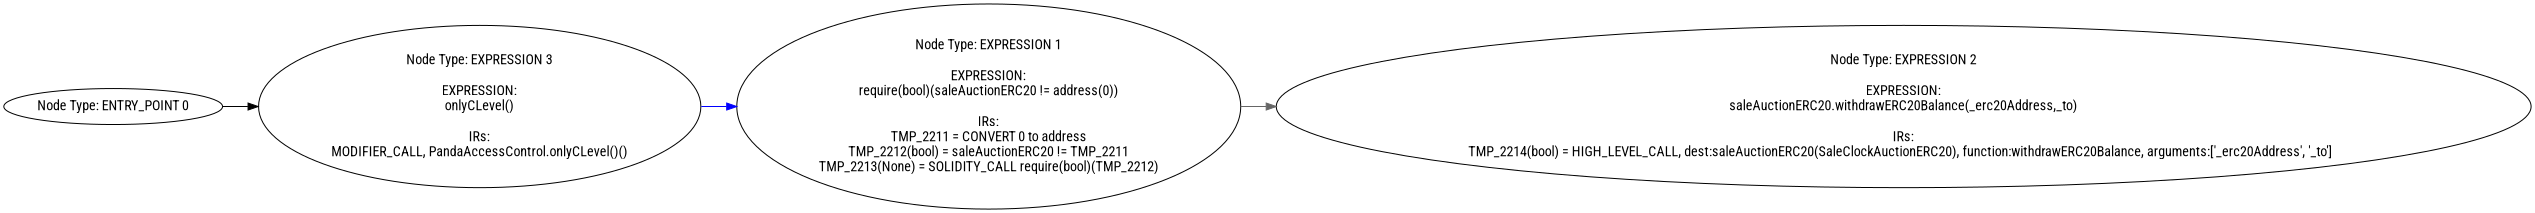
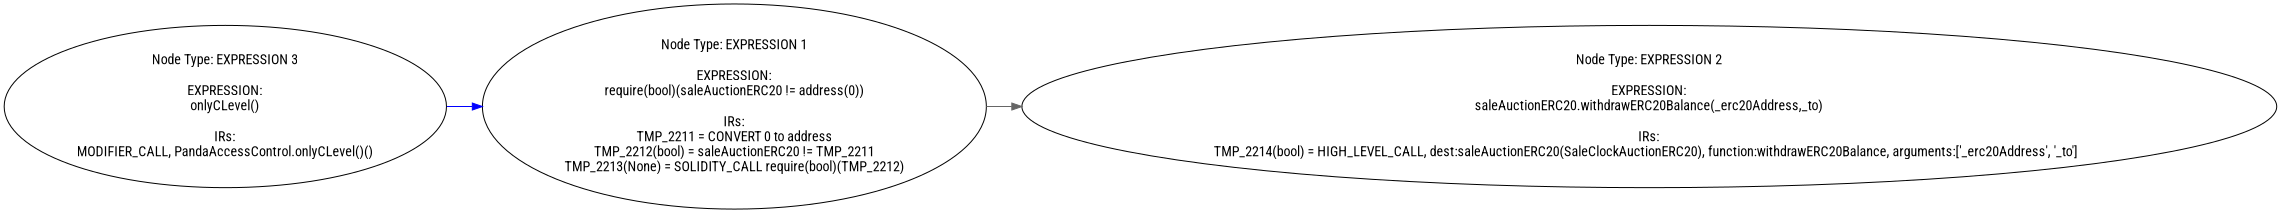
node "Node Type: ENTRY_POINT 0": removed
